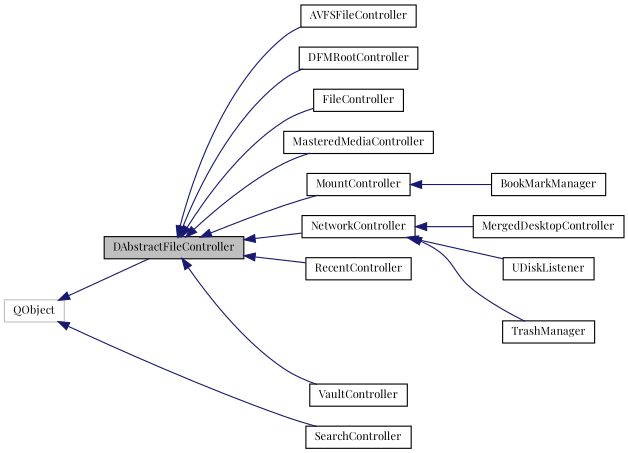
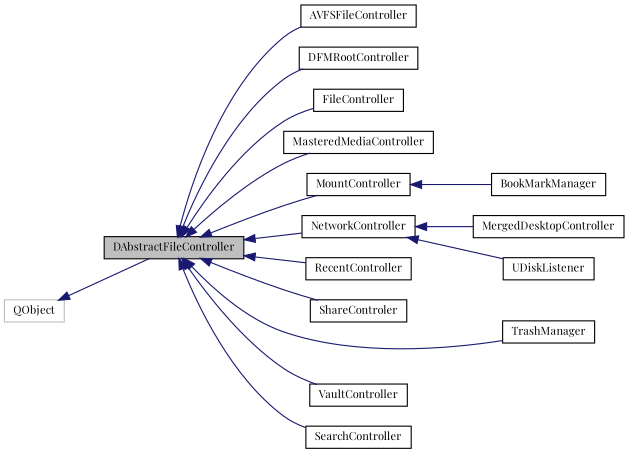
edge "TrashManager" -> "NetworkController": now "TrashManager" -> "DAbstractFileController"
node "ShareControler": added
edge "SearchController" -> "QObject": now "SearchController" -> "DAbstractFileController"
